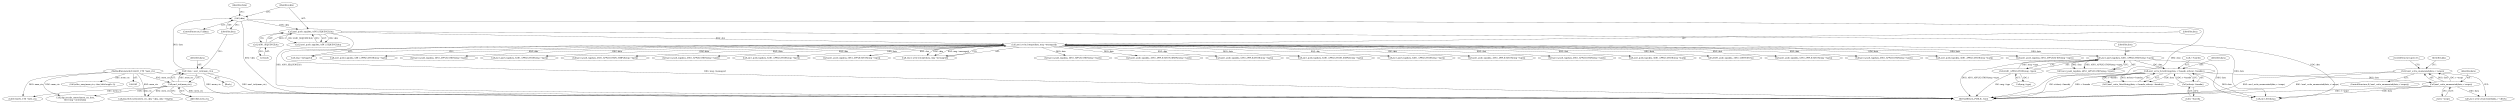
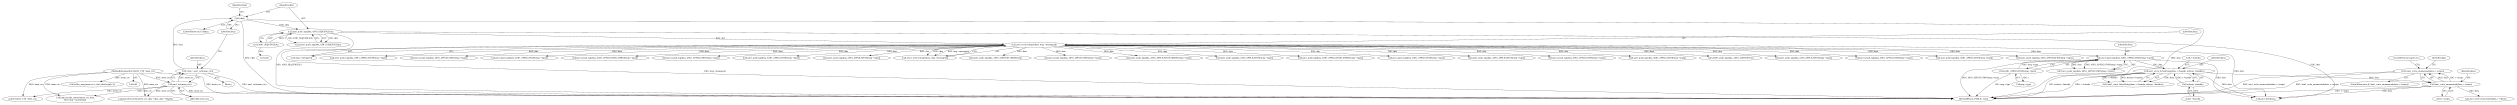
edge "(Literal,0)" -> "(Call,ASN1_SEQUENCE(0))": removed, label "AST:"
node "(Call,asn1_push_tag(data, ASN1_CONTEXT_SIMPLE(0)))": added
edge "(Call,!asn1_write_enumerated(data, r->scope))" -> "(Call,asn1_write_enumerated(data, r->deref))": now "(Call,!asn1_write_enumerated(data, r->scope))" -> "(Call,asn1_write_enumerated(data, r->scope))"
